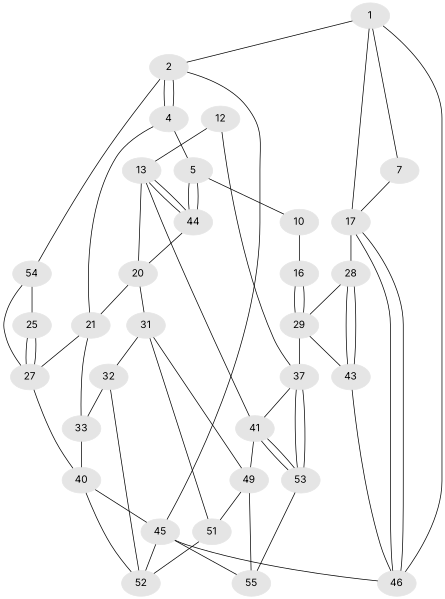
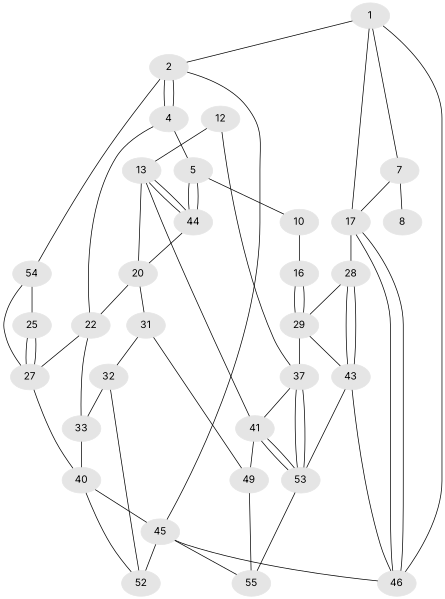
node "8": added
node "21": label "21" -> "22"
edge "43" -- "53": added
node "51": removed
